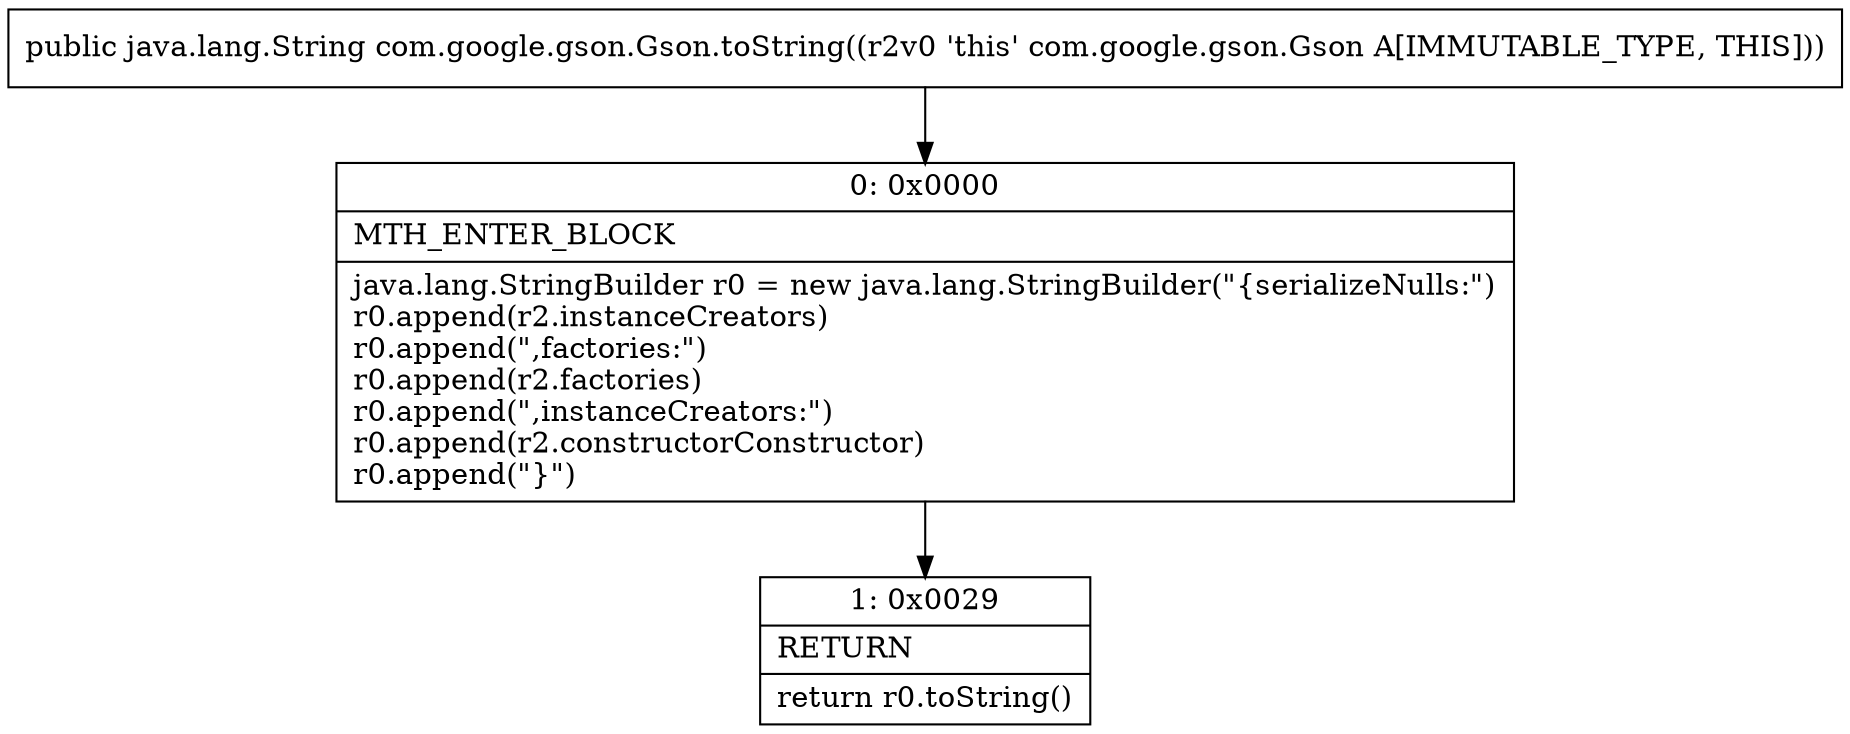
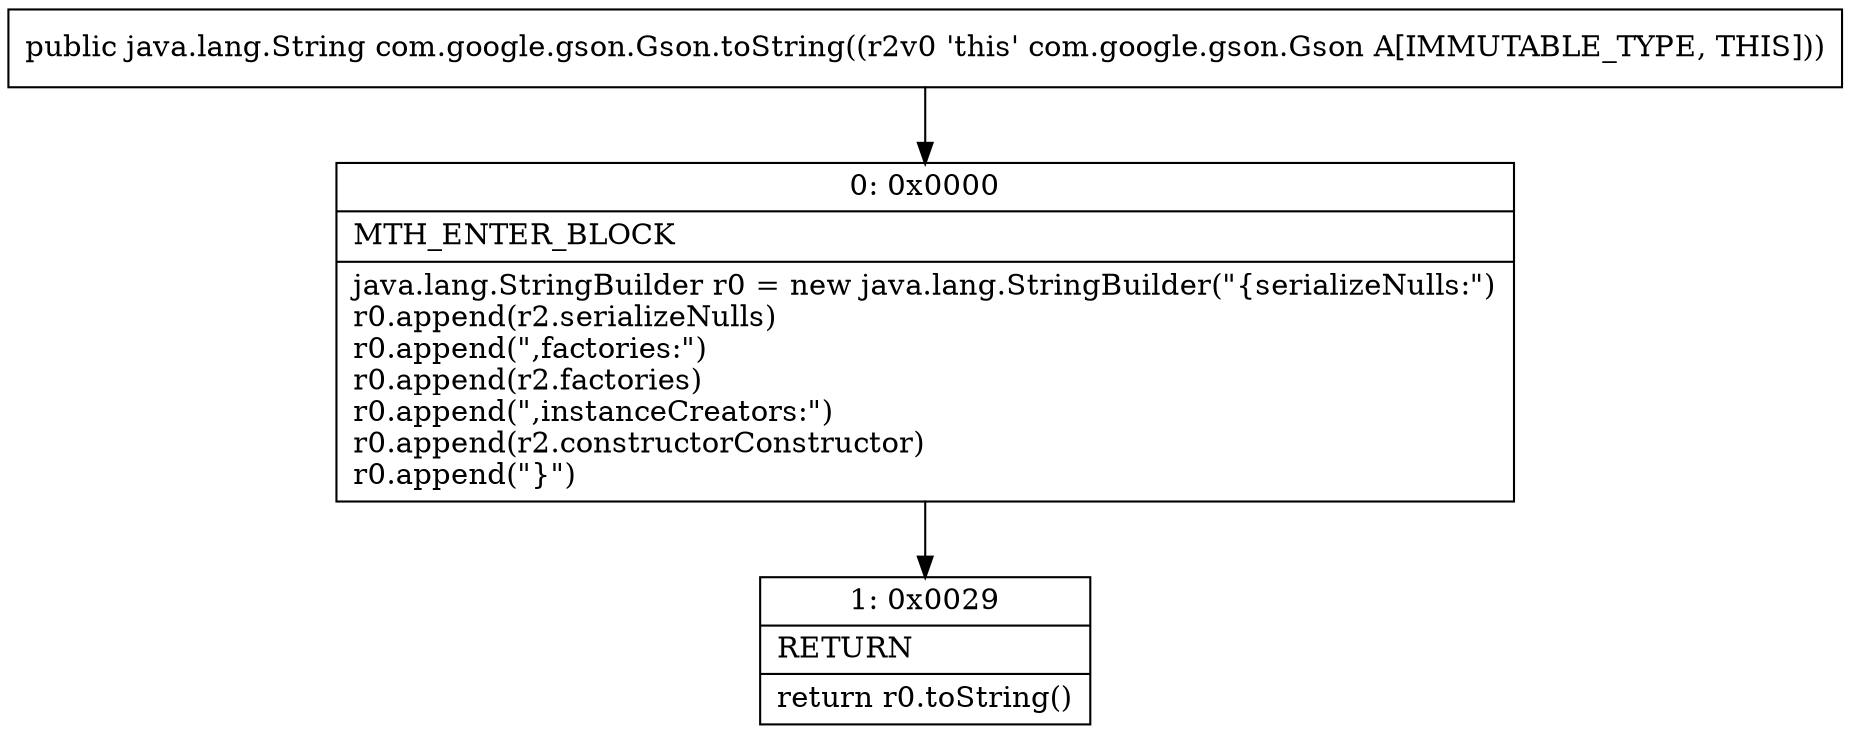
node "0: 0x0000": text "r0.append(r2.instanceCreators)" -> "r0.append(r2.serializeNulls)"
